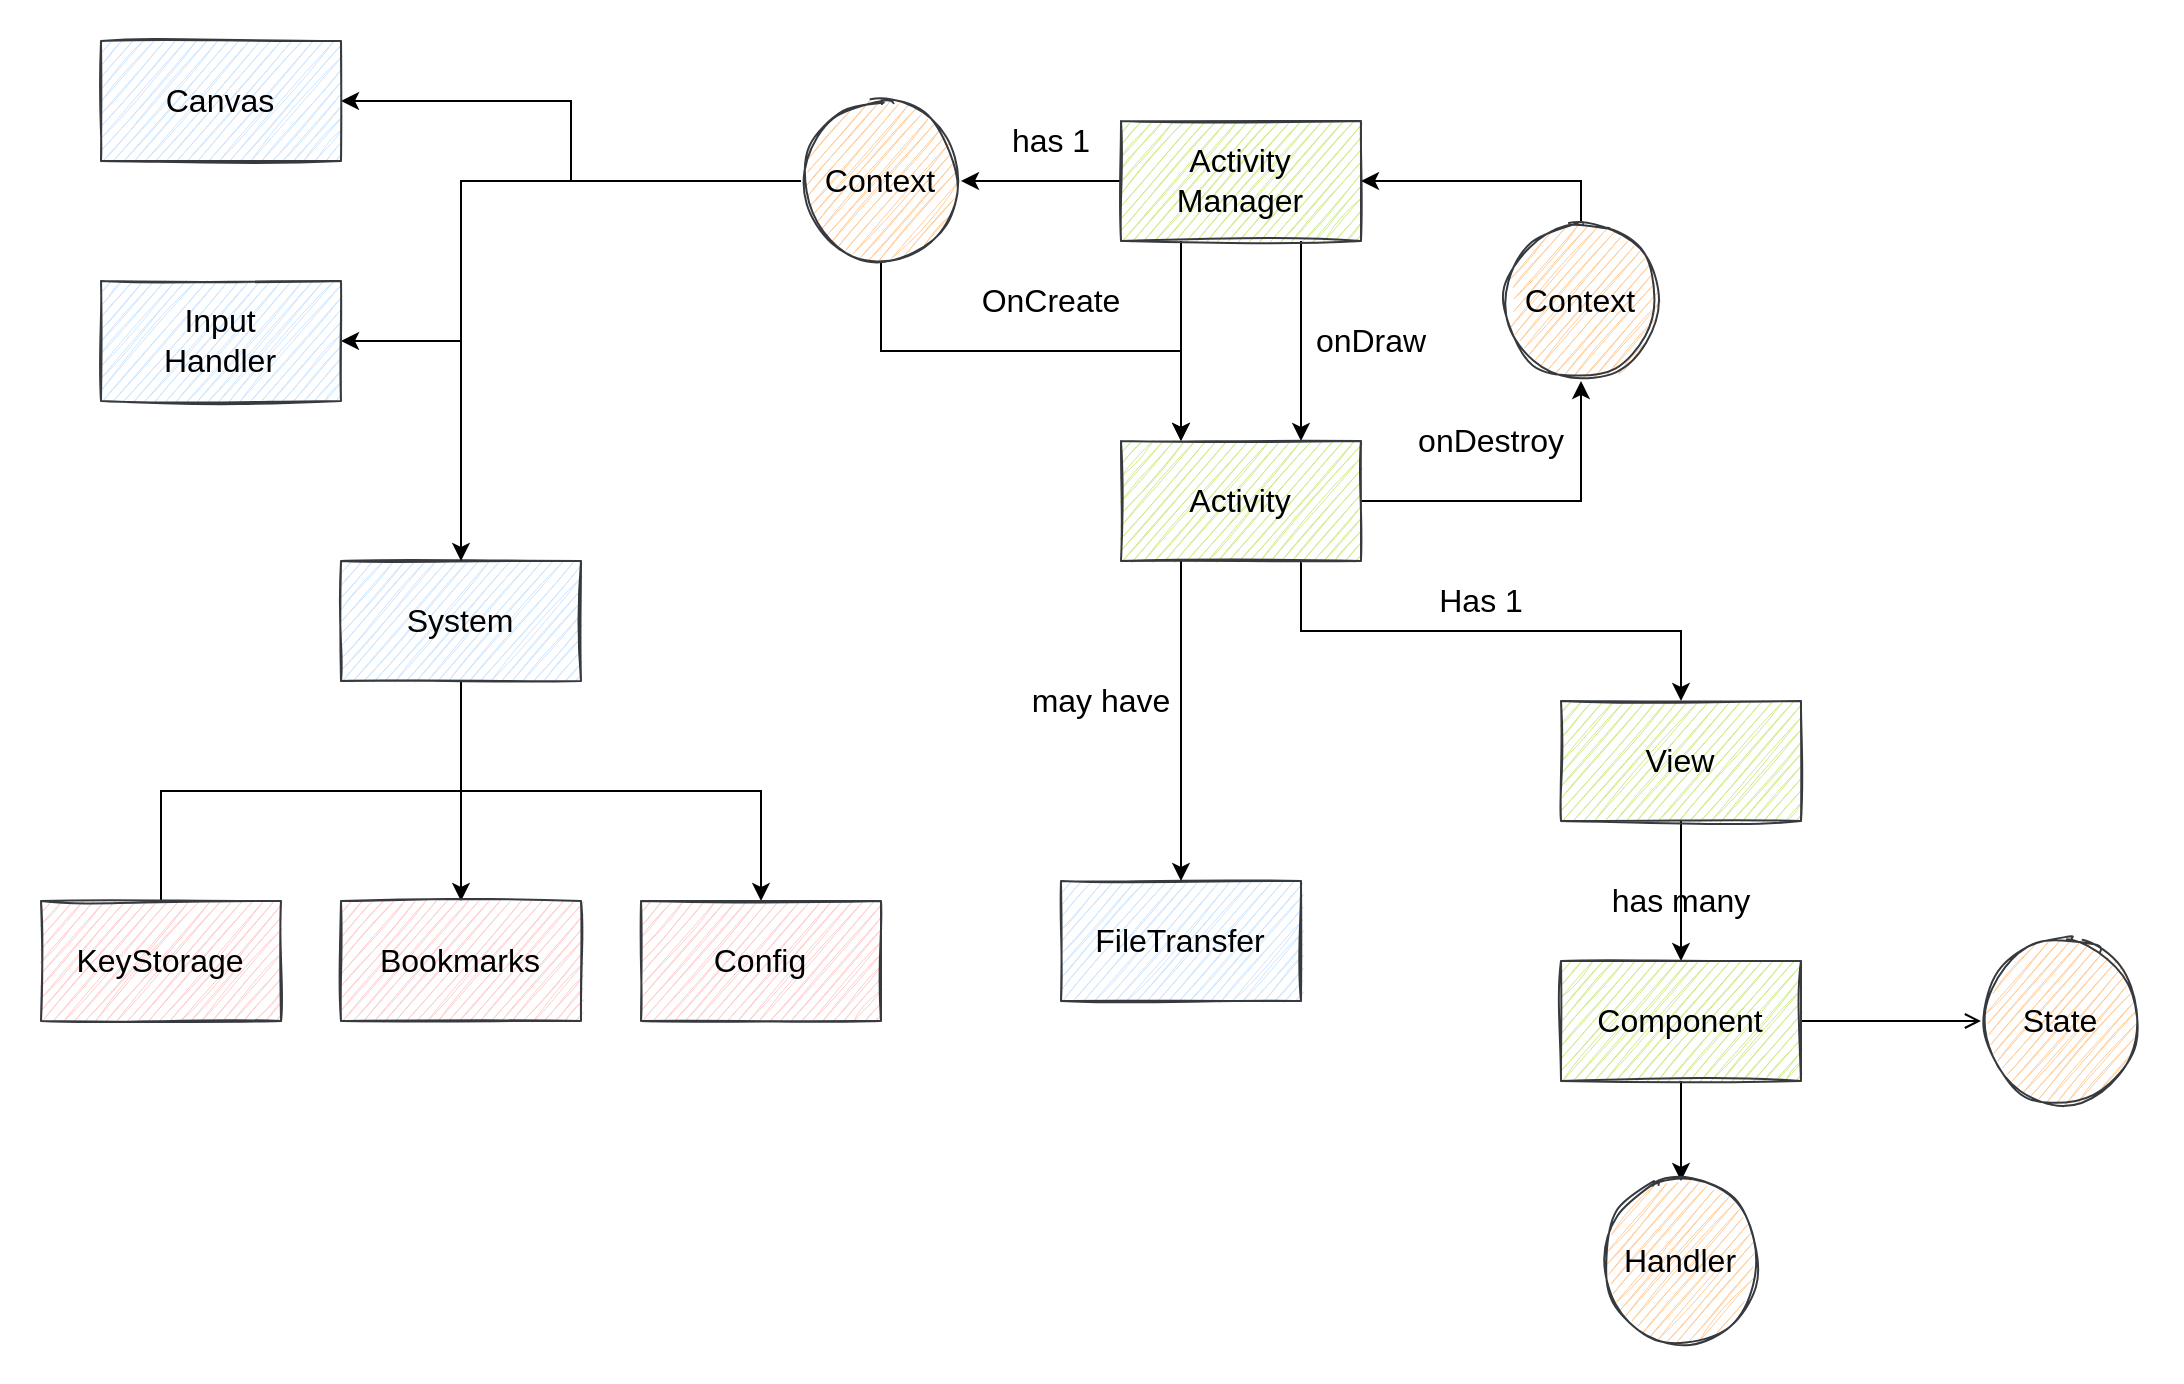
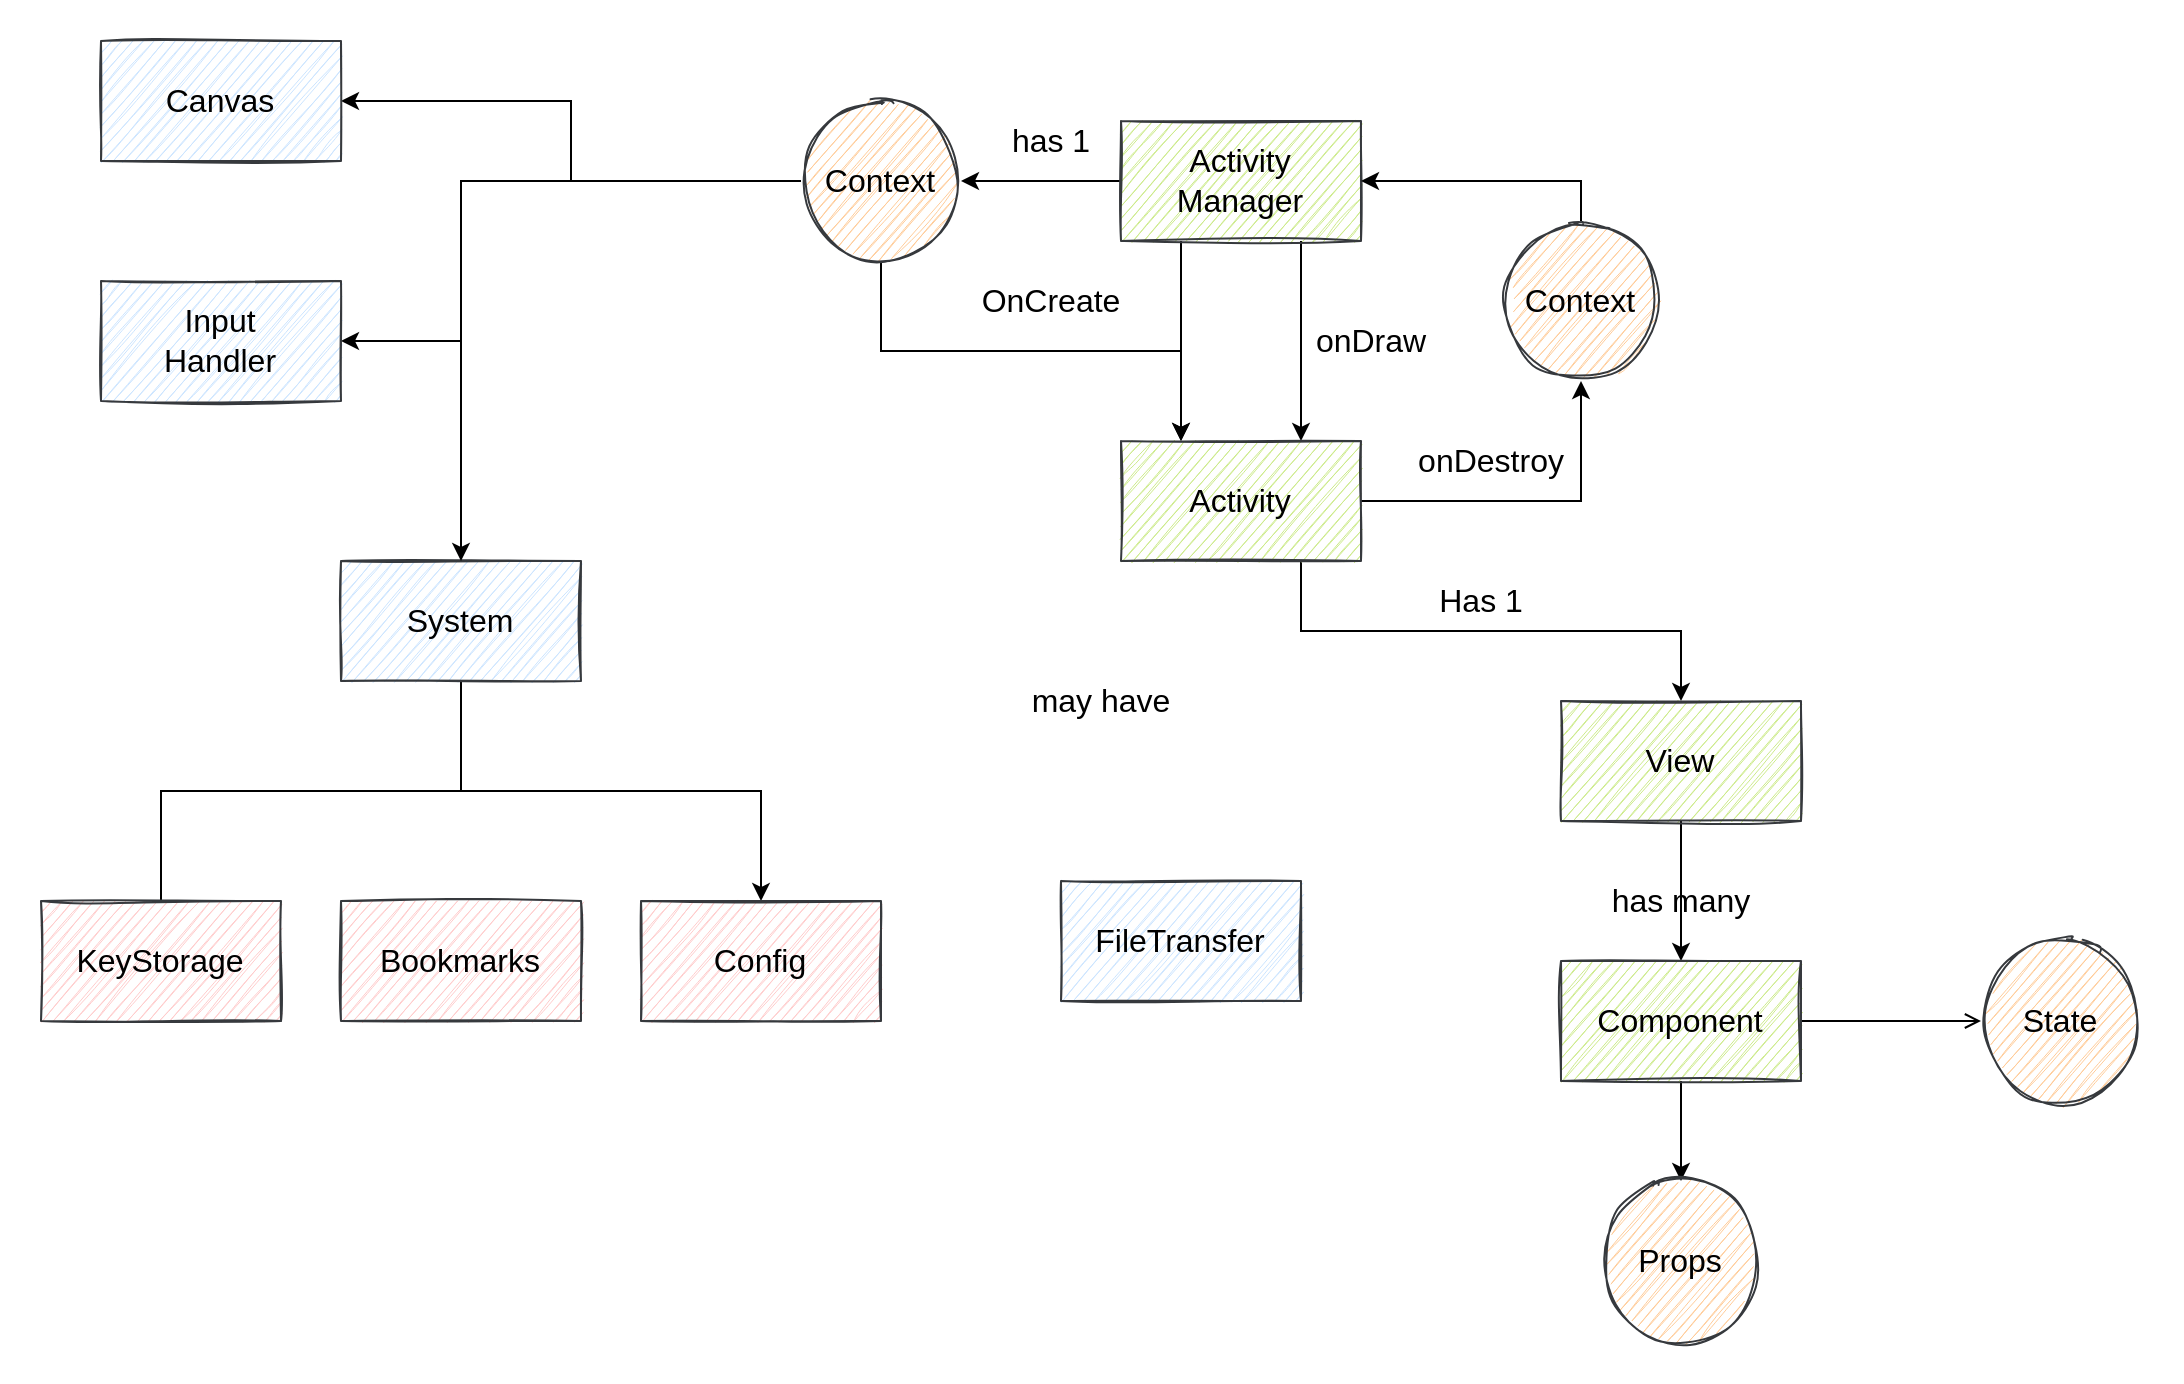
node "onDestroy": moved (1491, 441) -> (1491, 461)
edge "Activity" -> "FileTransfer": removed
edge "System" -> "Bookmarks": removed
node "Handler": label "Handler" -> "Props"
